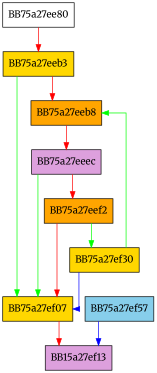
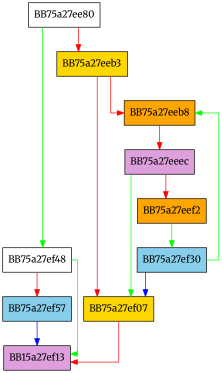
edge "BB75a27eeb3" -> "BB75a27ef07": color green -> red
edge "BB75a27eef2" -> "BB75a27ef07": removed
node "BB75a27ef48": added
node "BB75a27ef30": fillcolor gold -> skyblue
